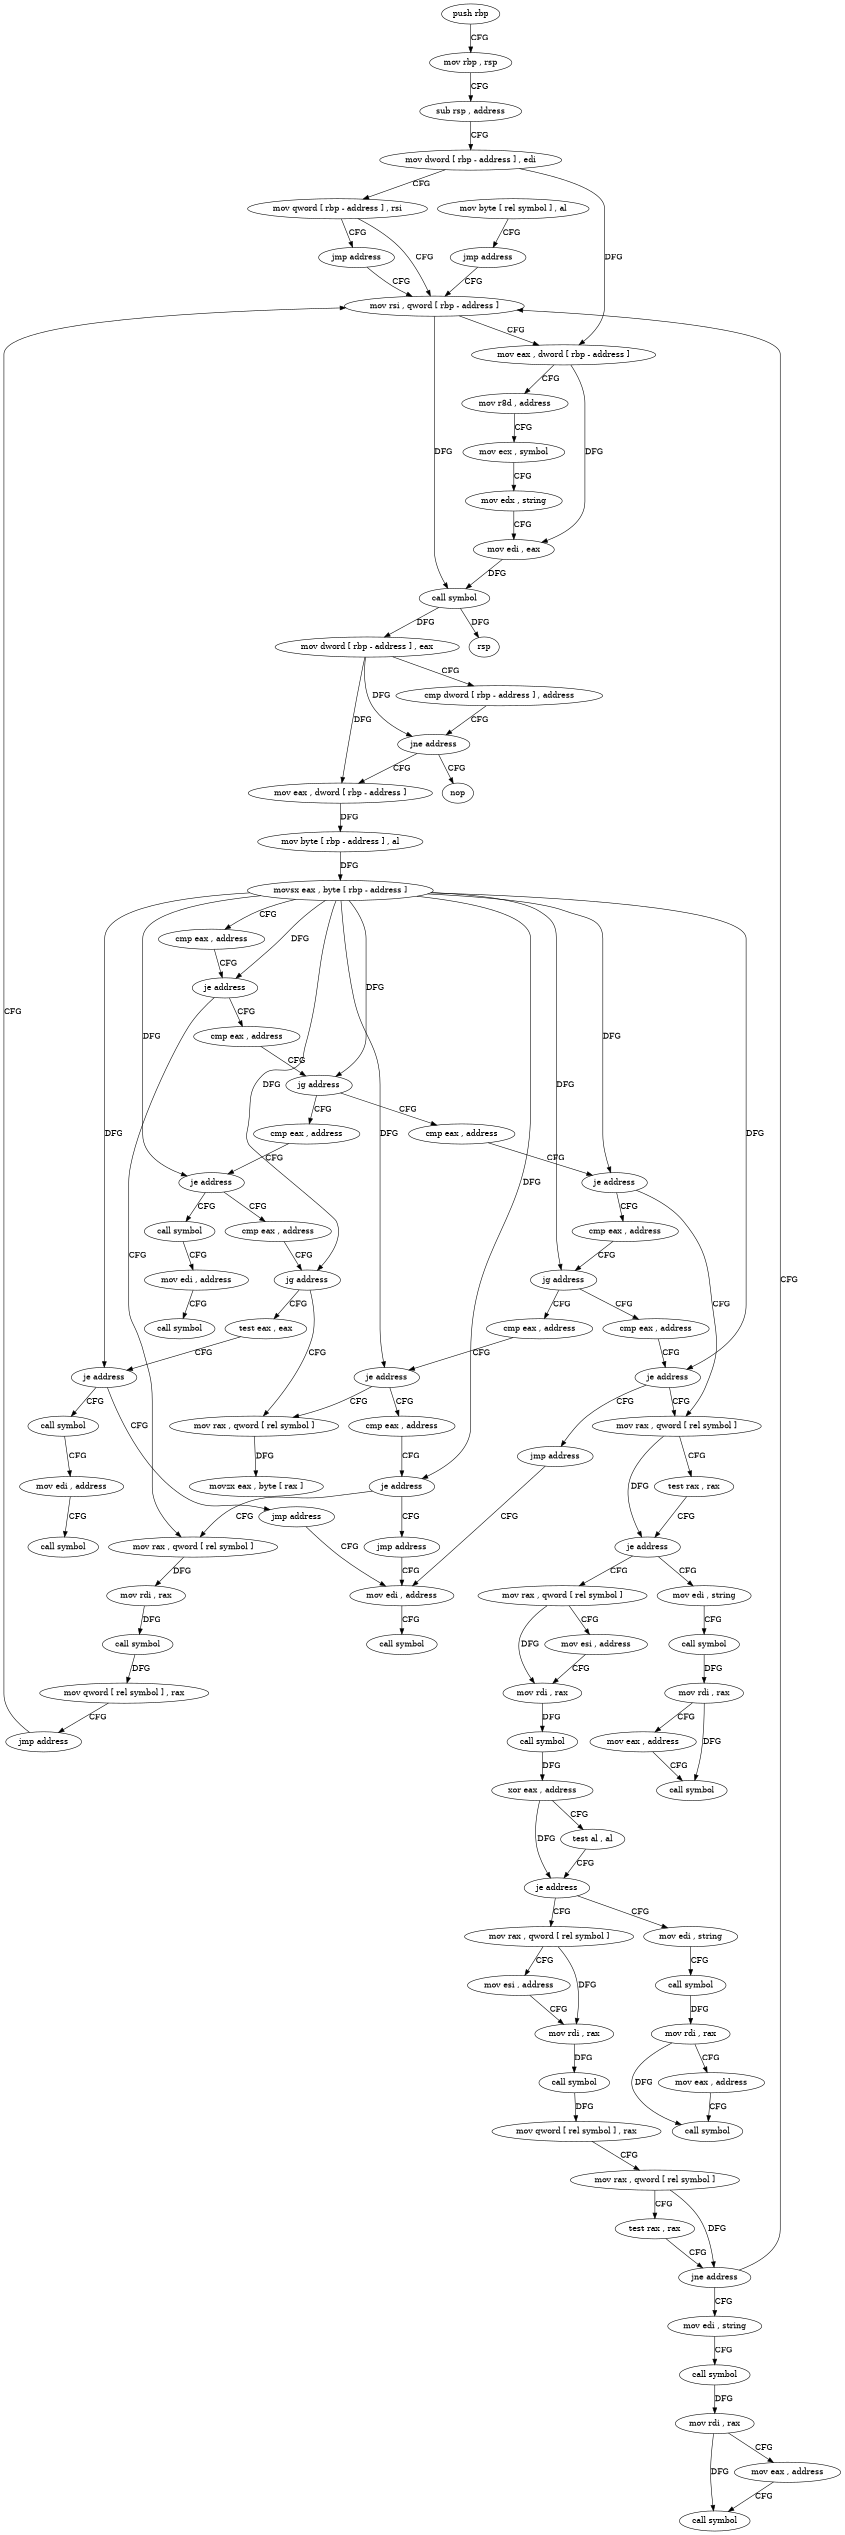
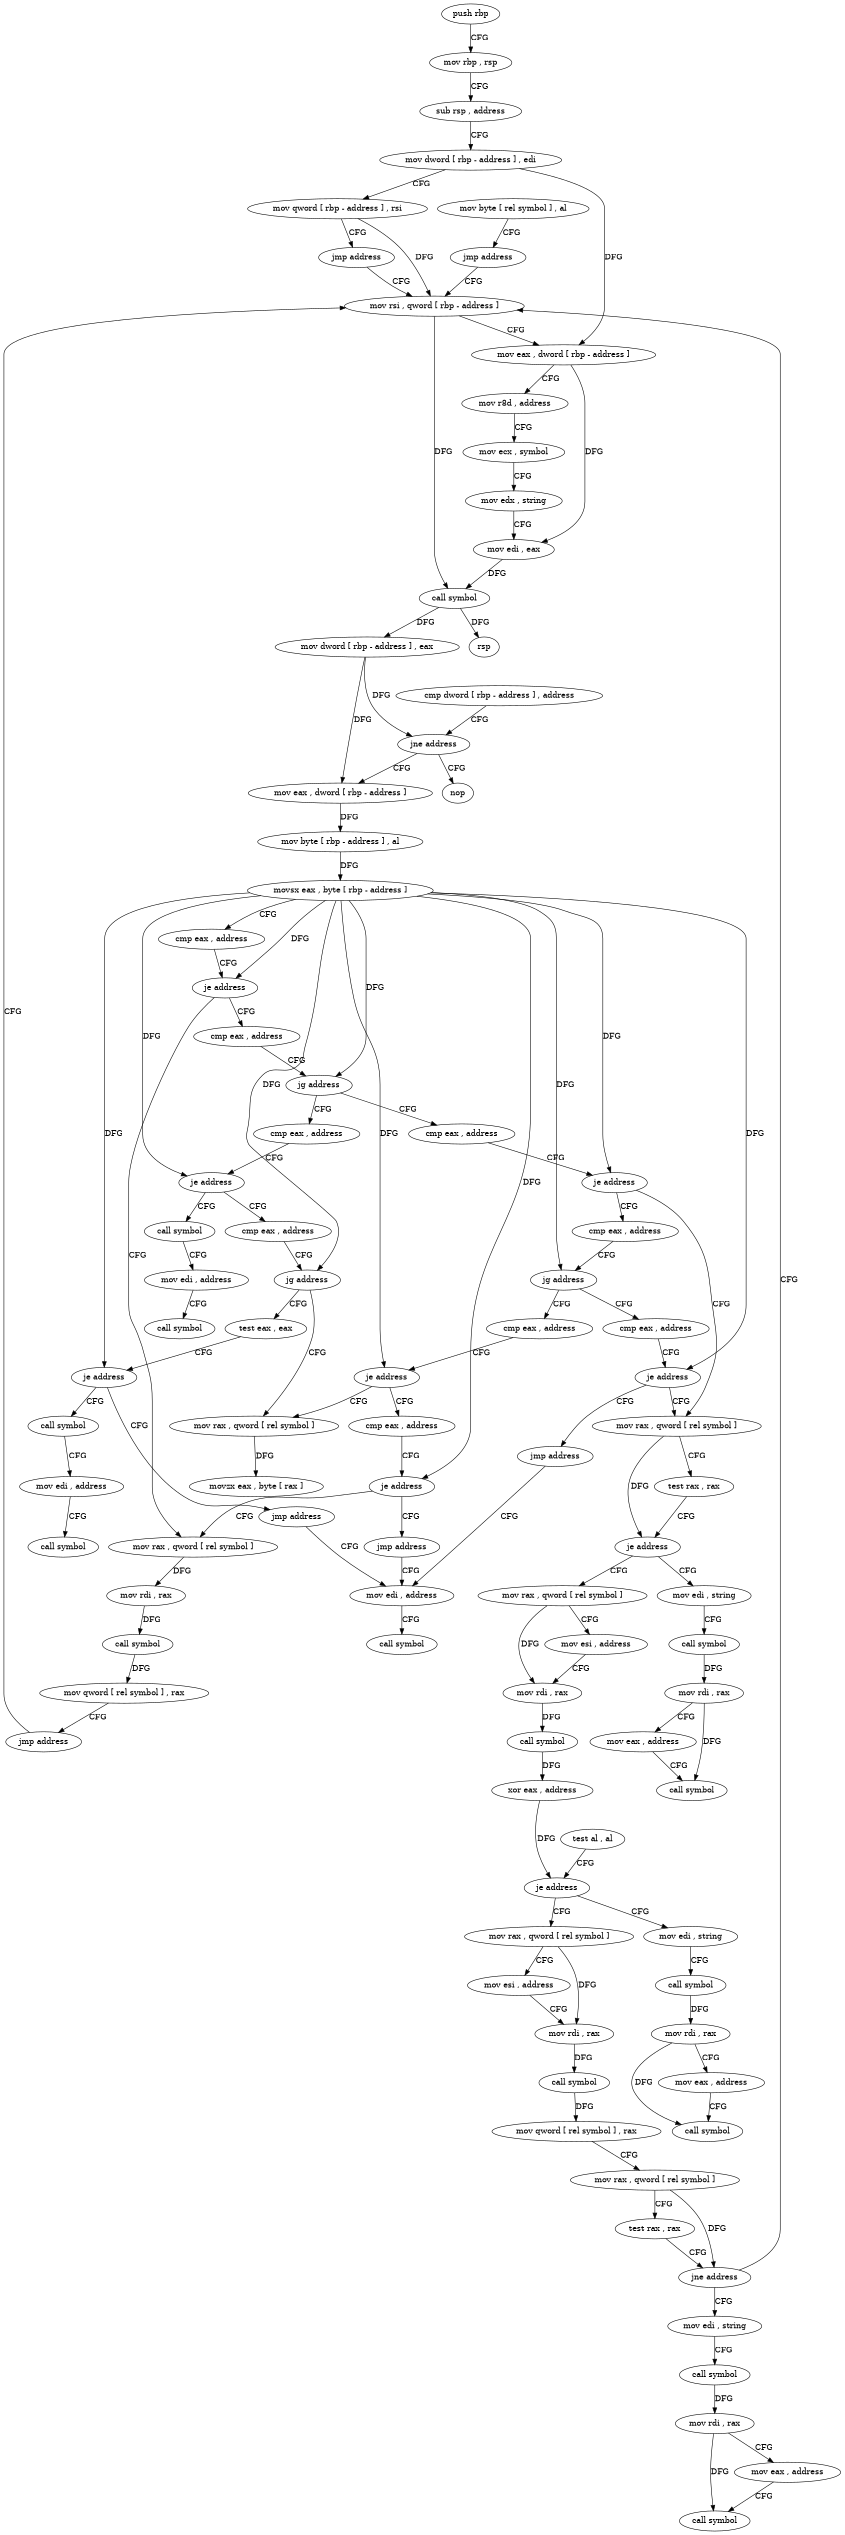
edge "mov qword [ rbp - address ] , rsi" -> "mov rsi , qword [ rbp - address ]": label "CFG" -> "DFG"
edge "mov dword [ rbp - address ] , eax" -> "cmp dword [ rbp - address ] , address": removed, label "CFG"
edge "xor eax , address" -> "test al , al": removed, label "CFG"
